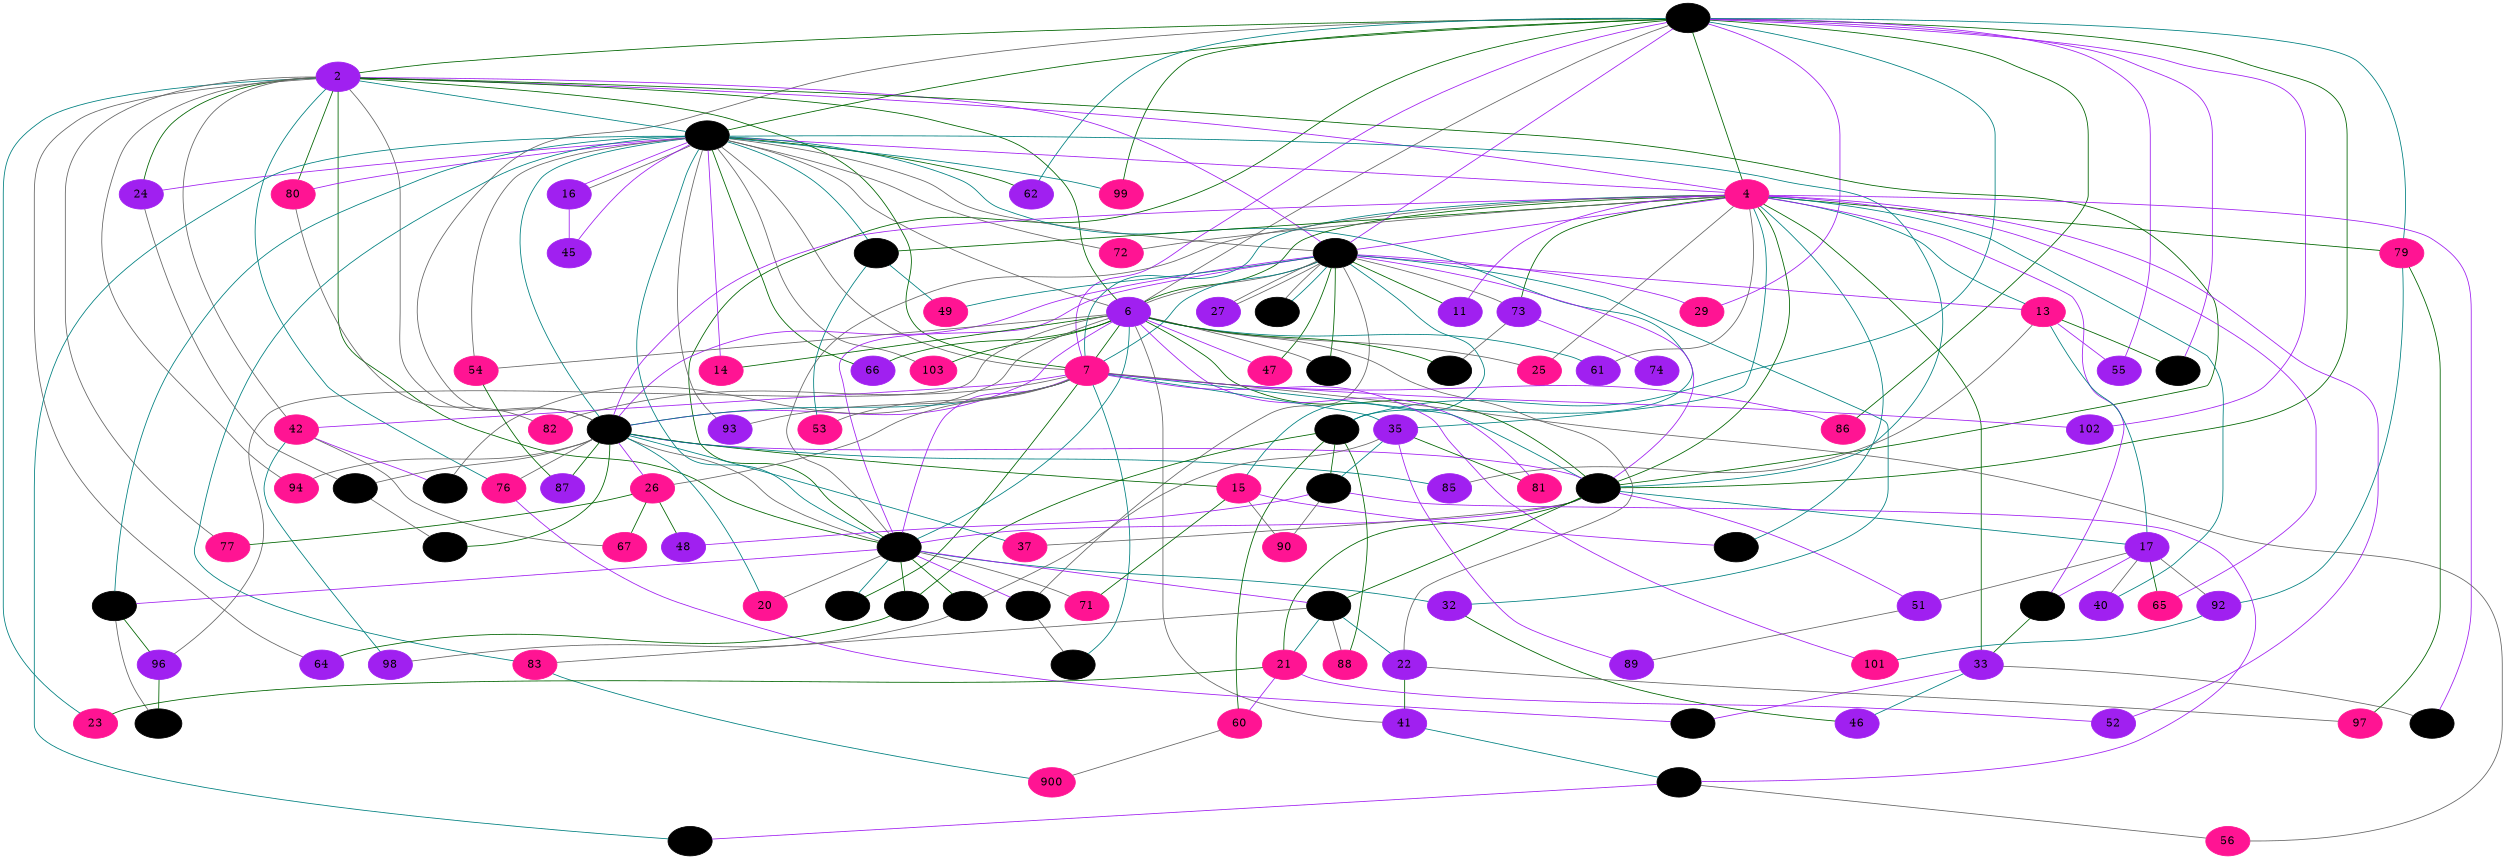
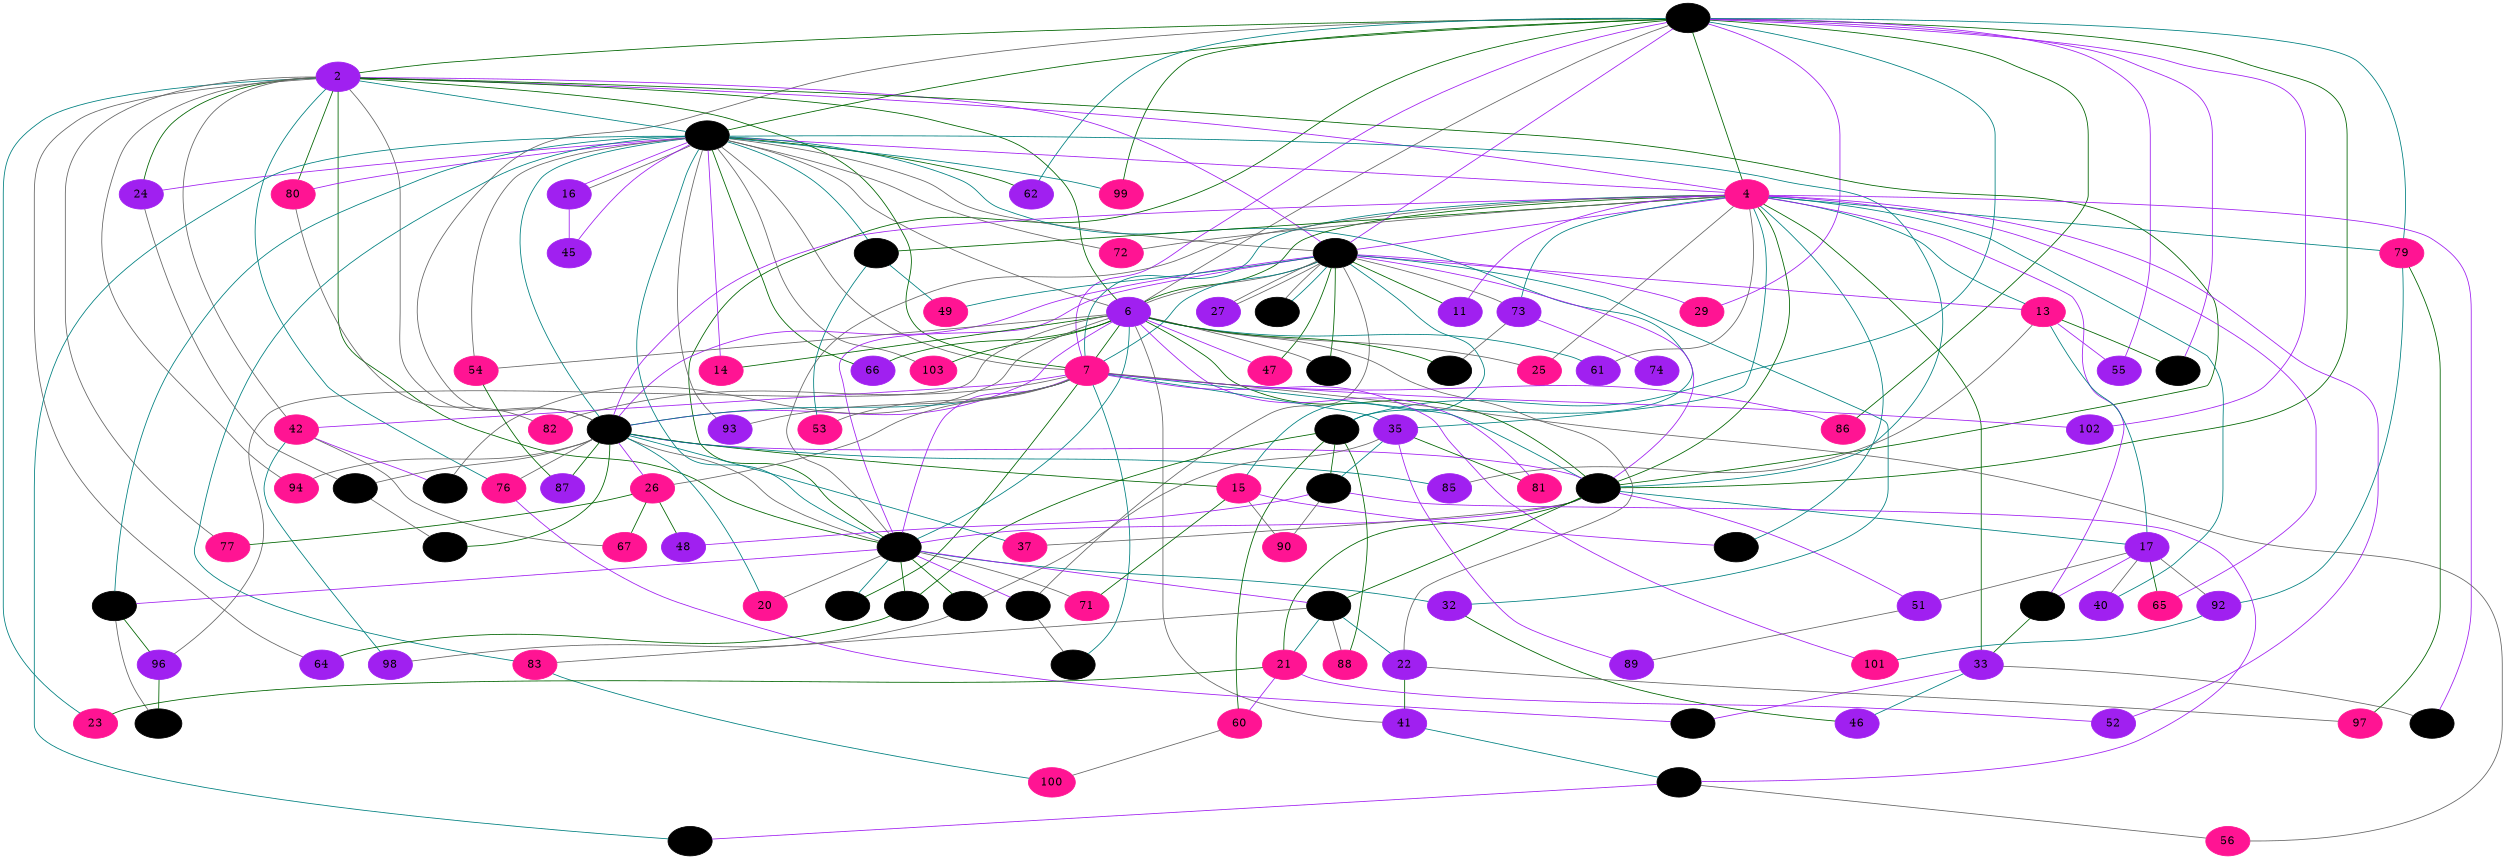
edge "4" -- "73": color darkgreen -> teal
edge "4" -- "79": color darkgreen -> teal
node "900": label "900" -> "100"
